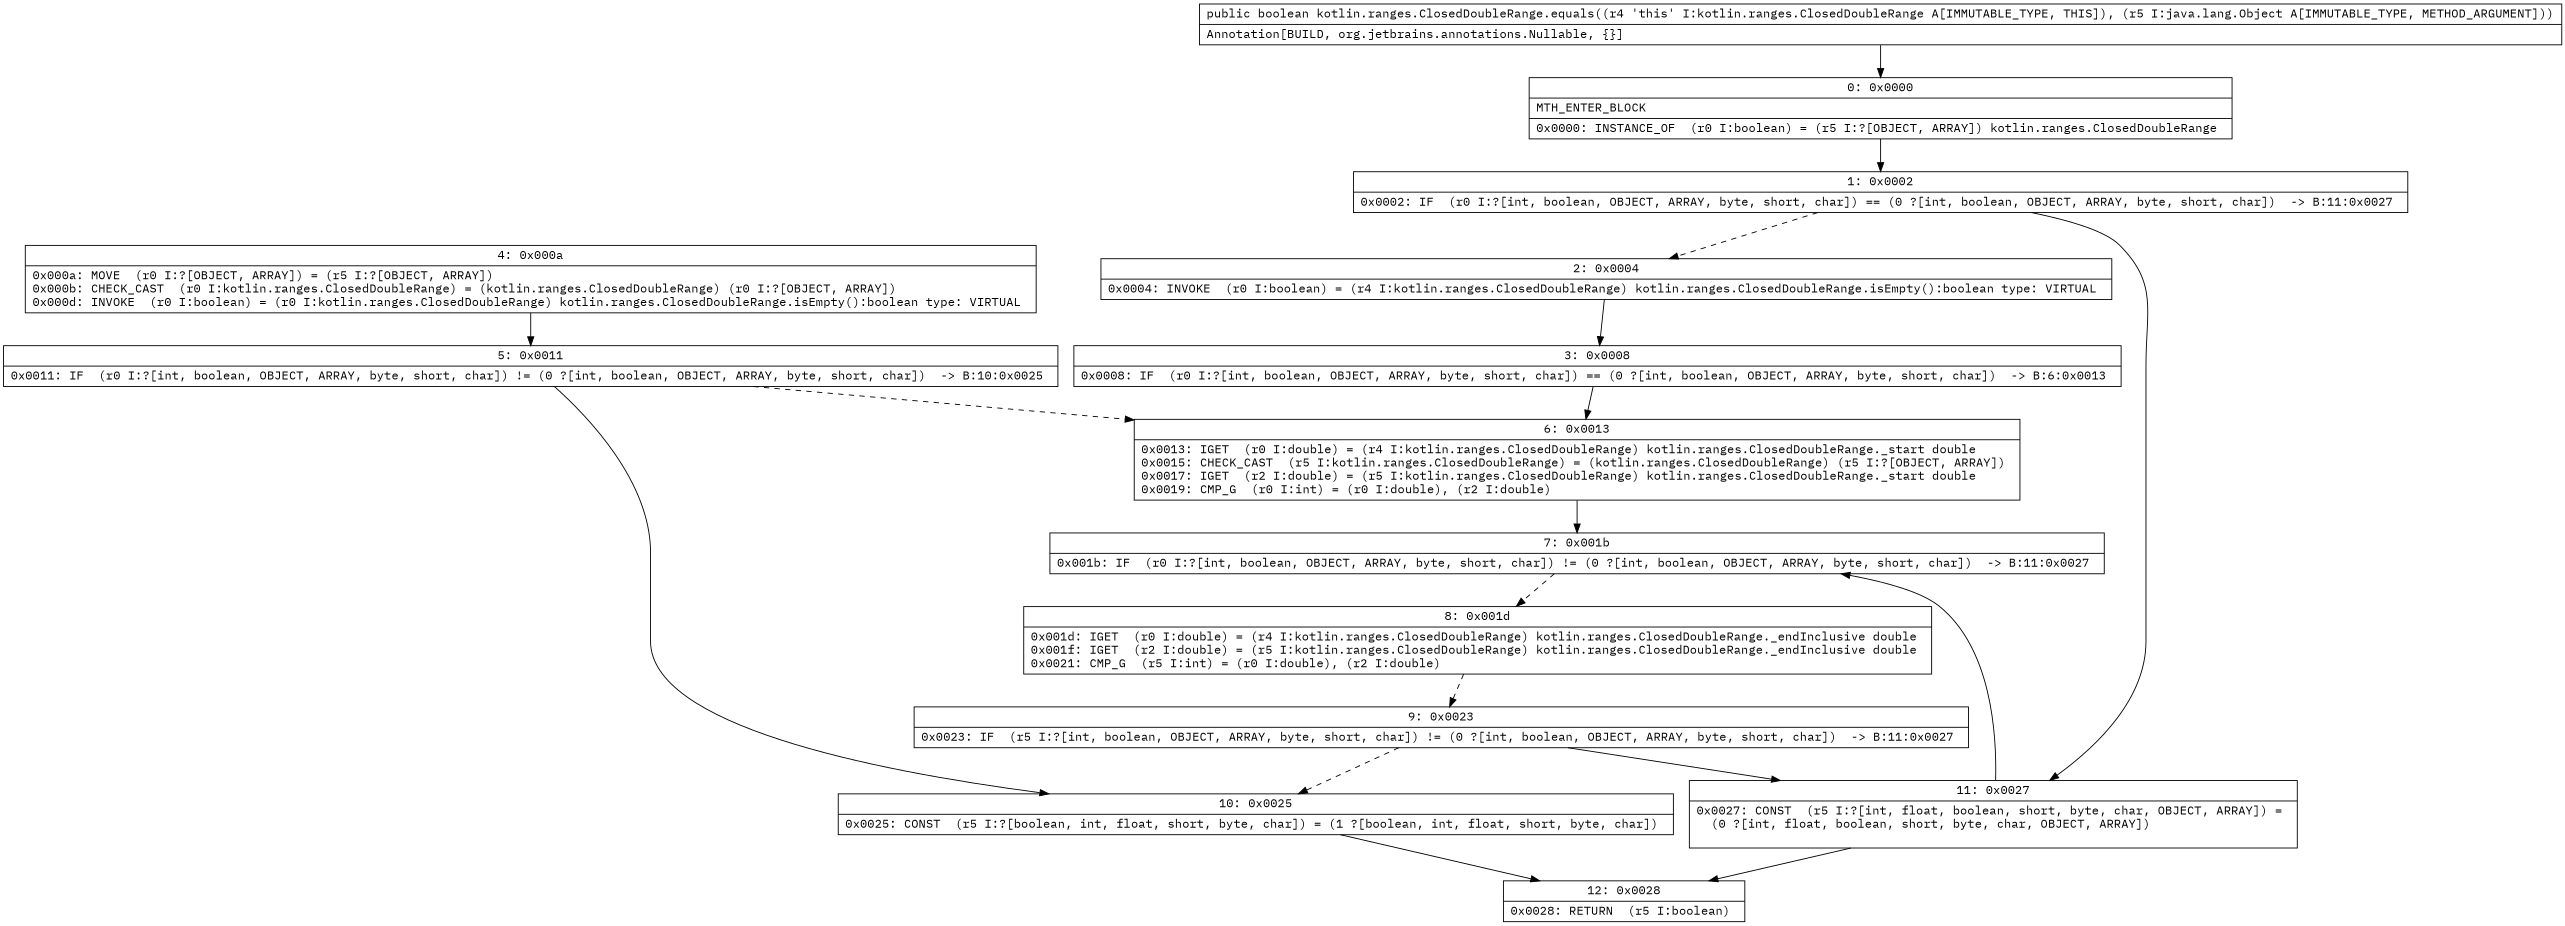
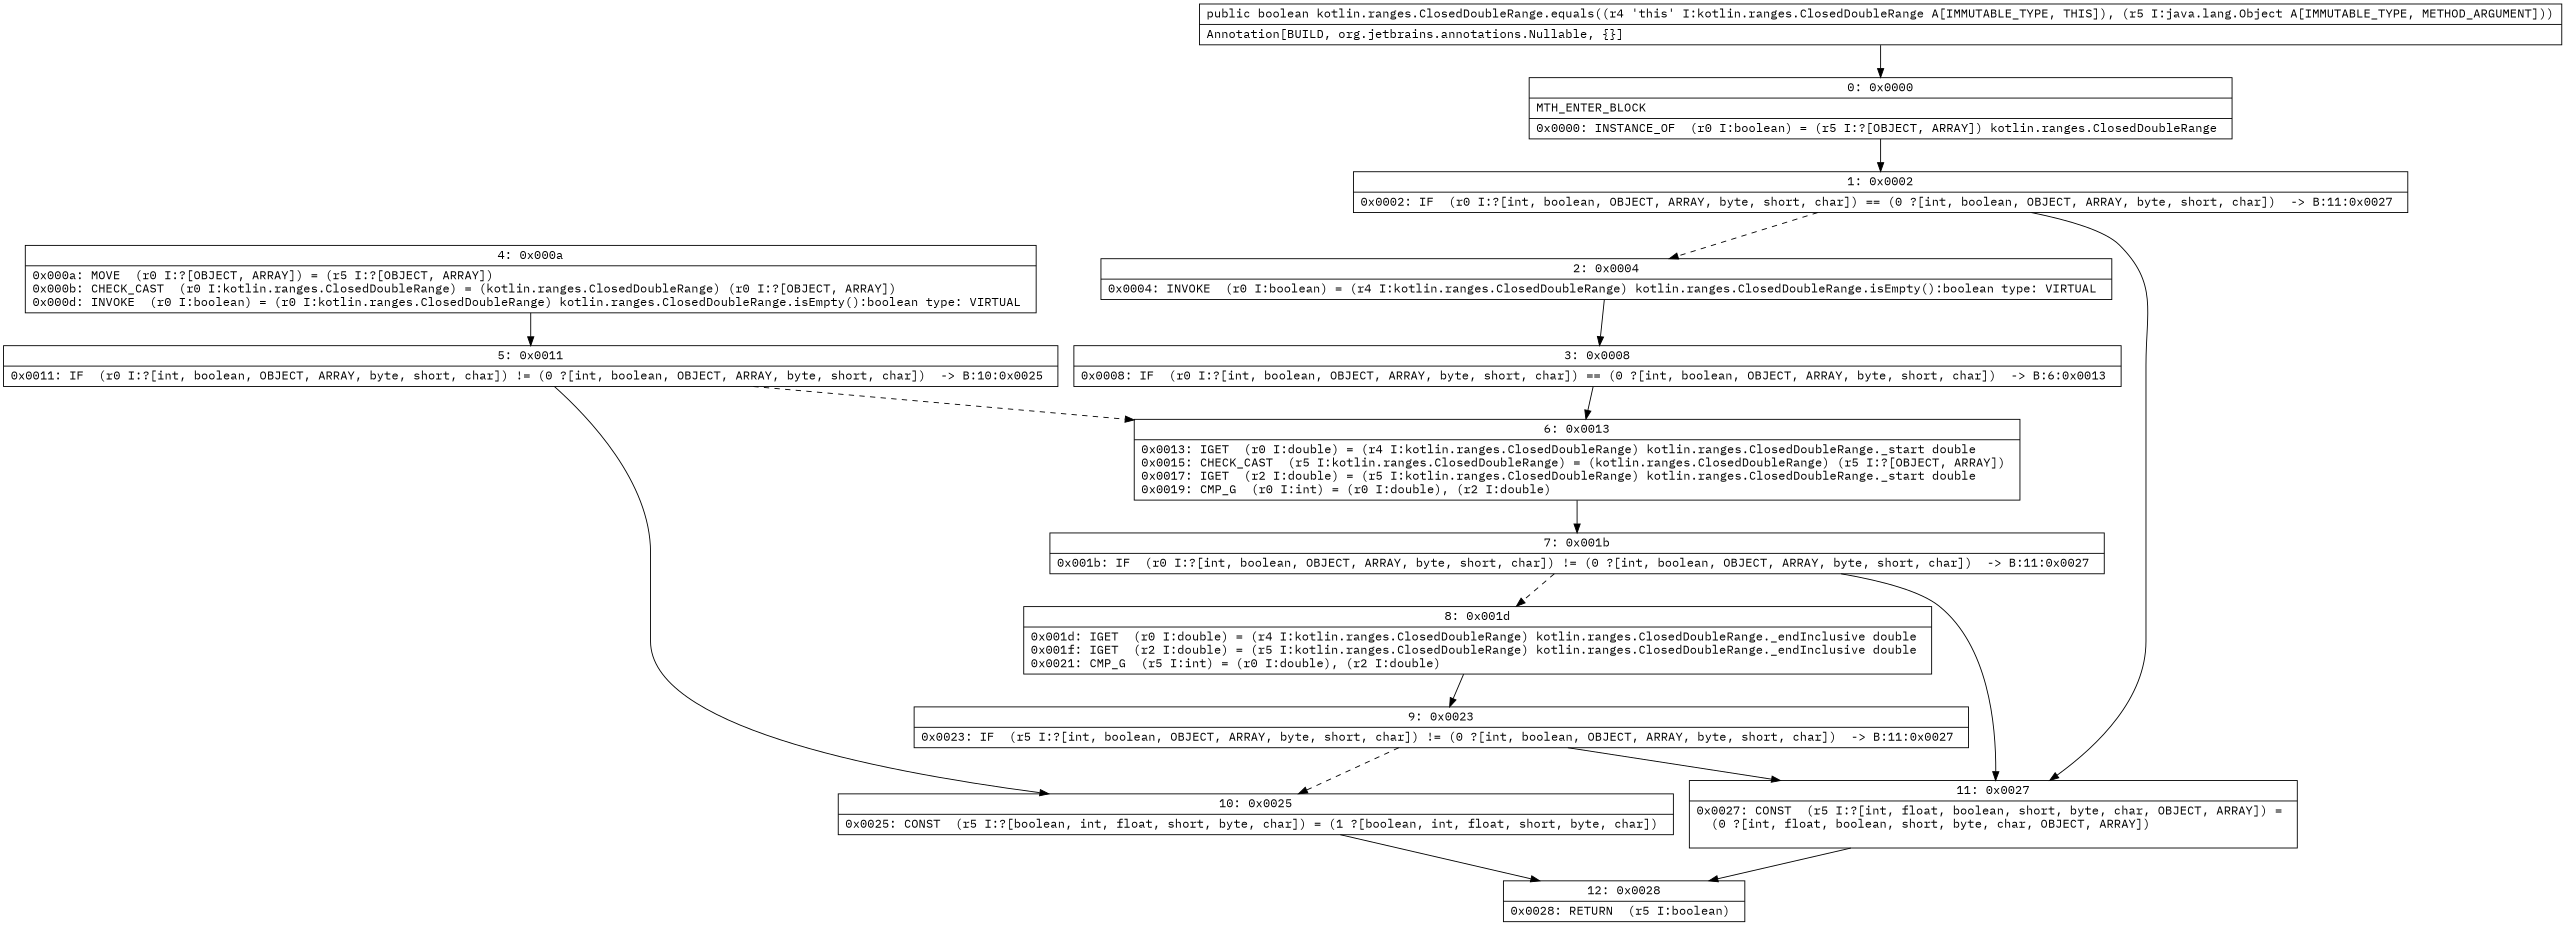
edge "11: 0x0027" -> "7: 0x001b": reversed
edge "8: 0x001d" -> "9: 0x0023": style dashed -> solid
